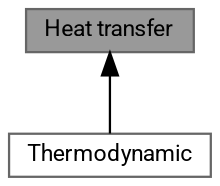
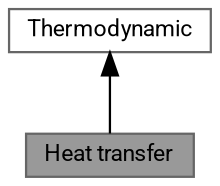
edge "Thermodynamic" -> "Heat transfer": reversed
